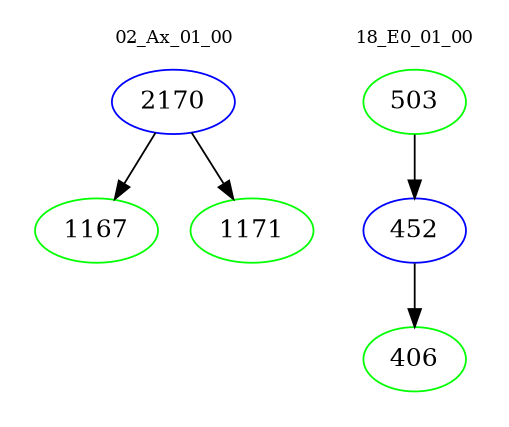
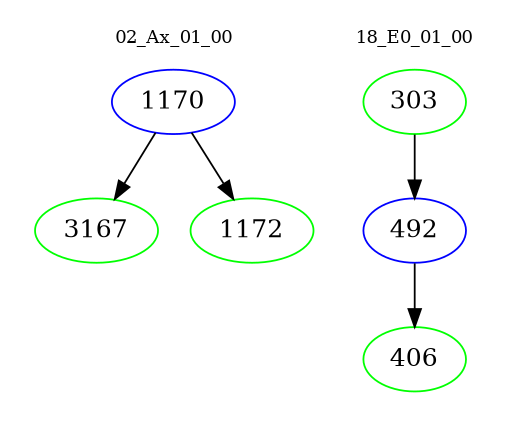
node "2170": label "2170" -> "1170"
node "503": label "503" -> "303"
node "1167": label "1167" -> "3167"
node "1171": label "1171" -> "1172"
node "452": label "452" -> "492"
